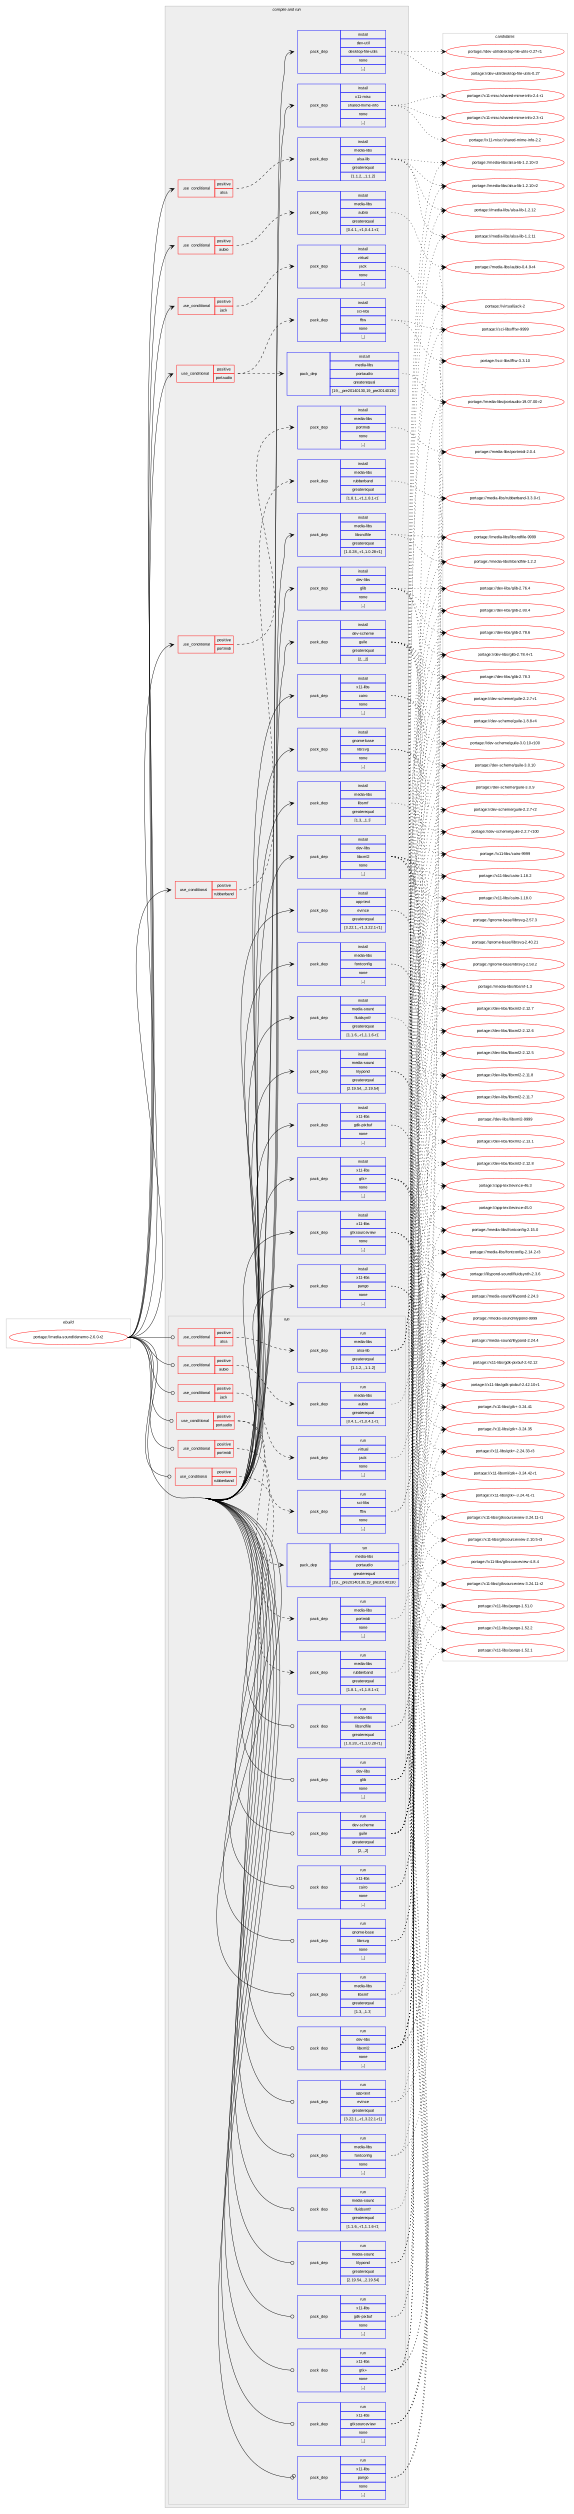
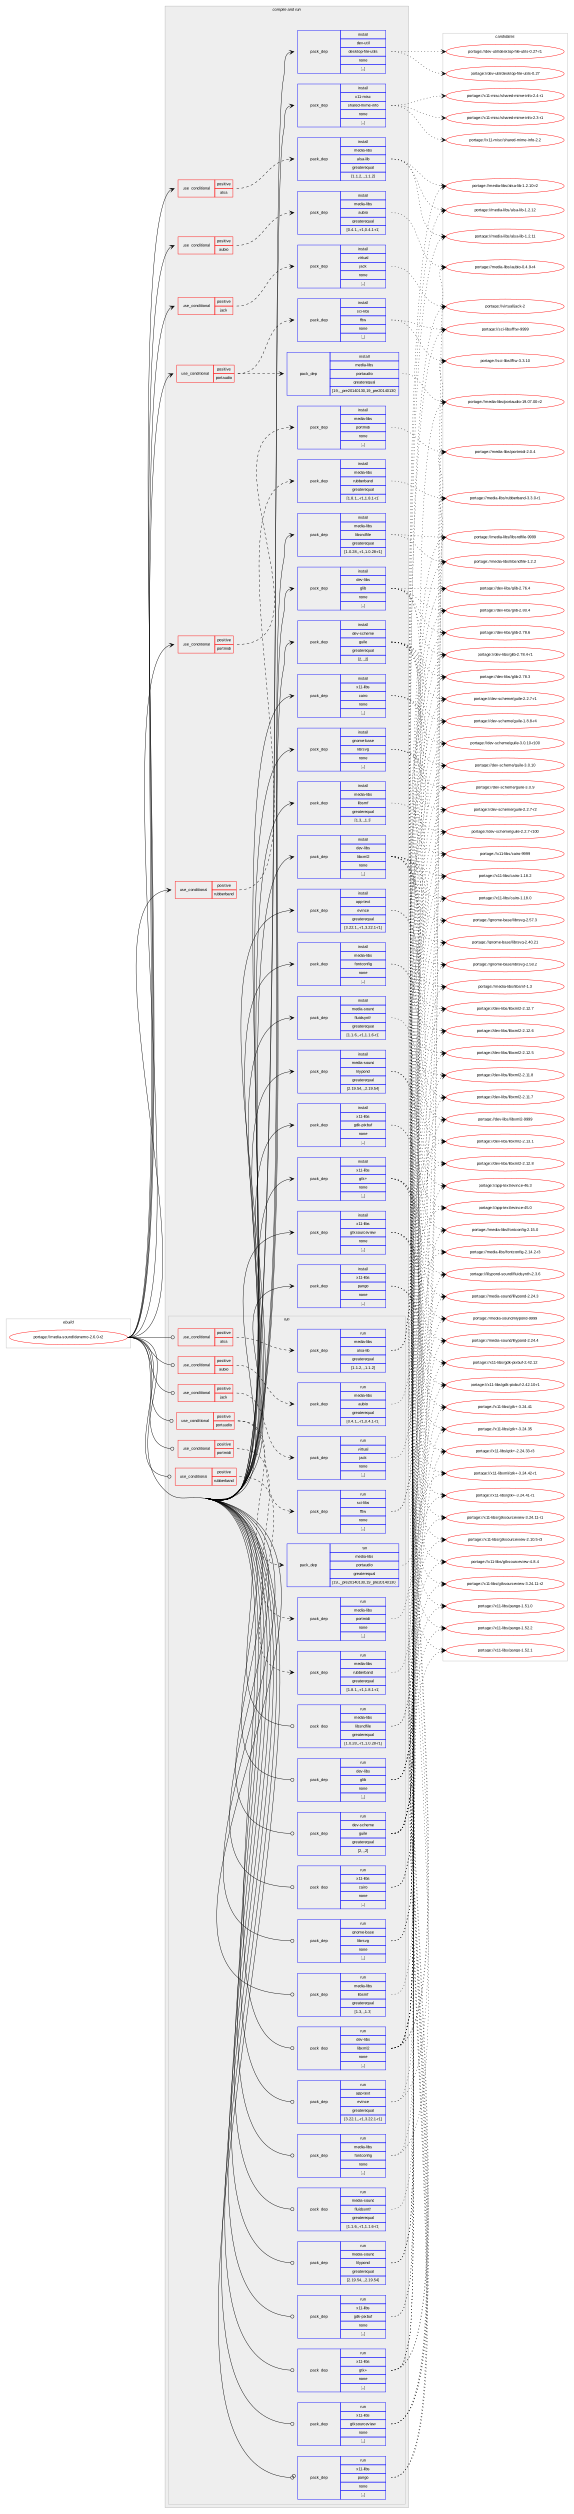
node "portage://media-libs/alsa-lib-1.2.10-r3": removed
